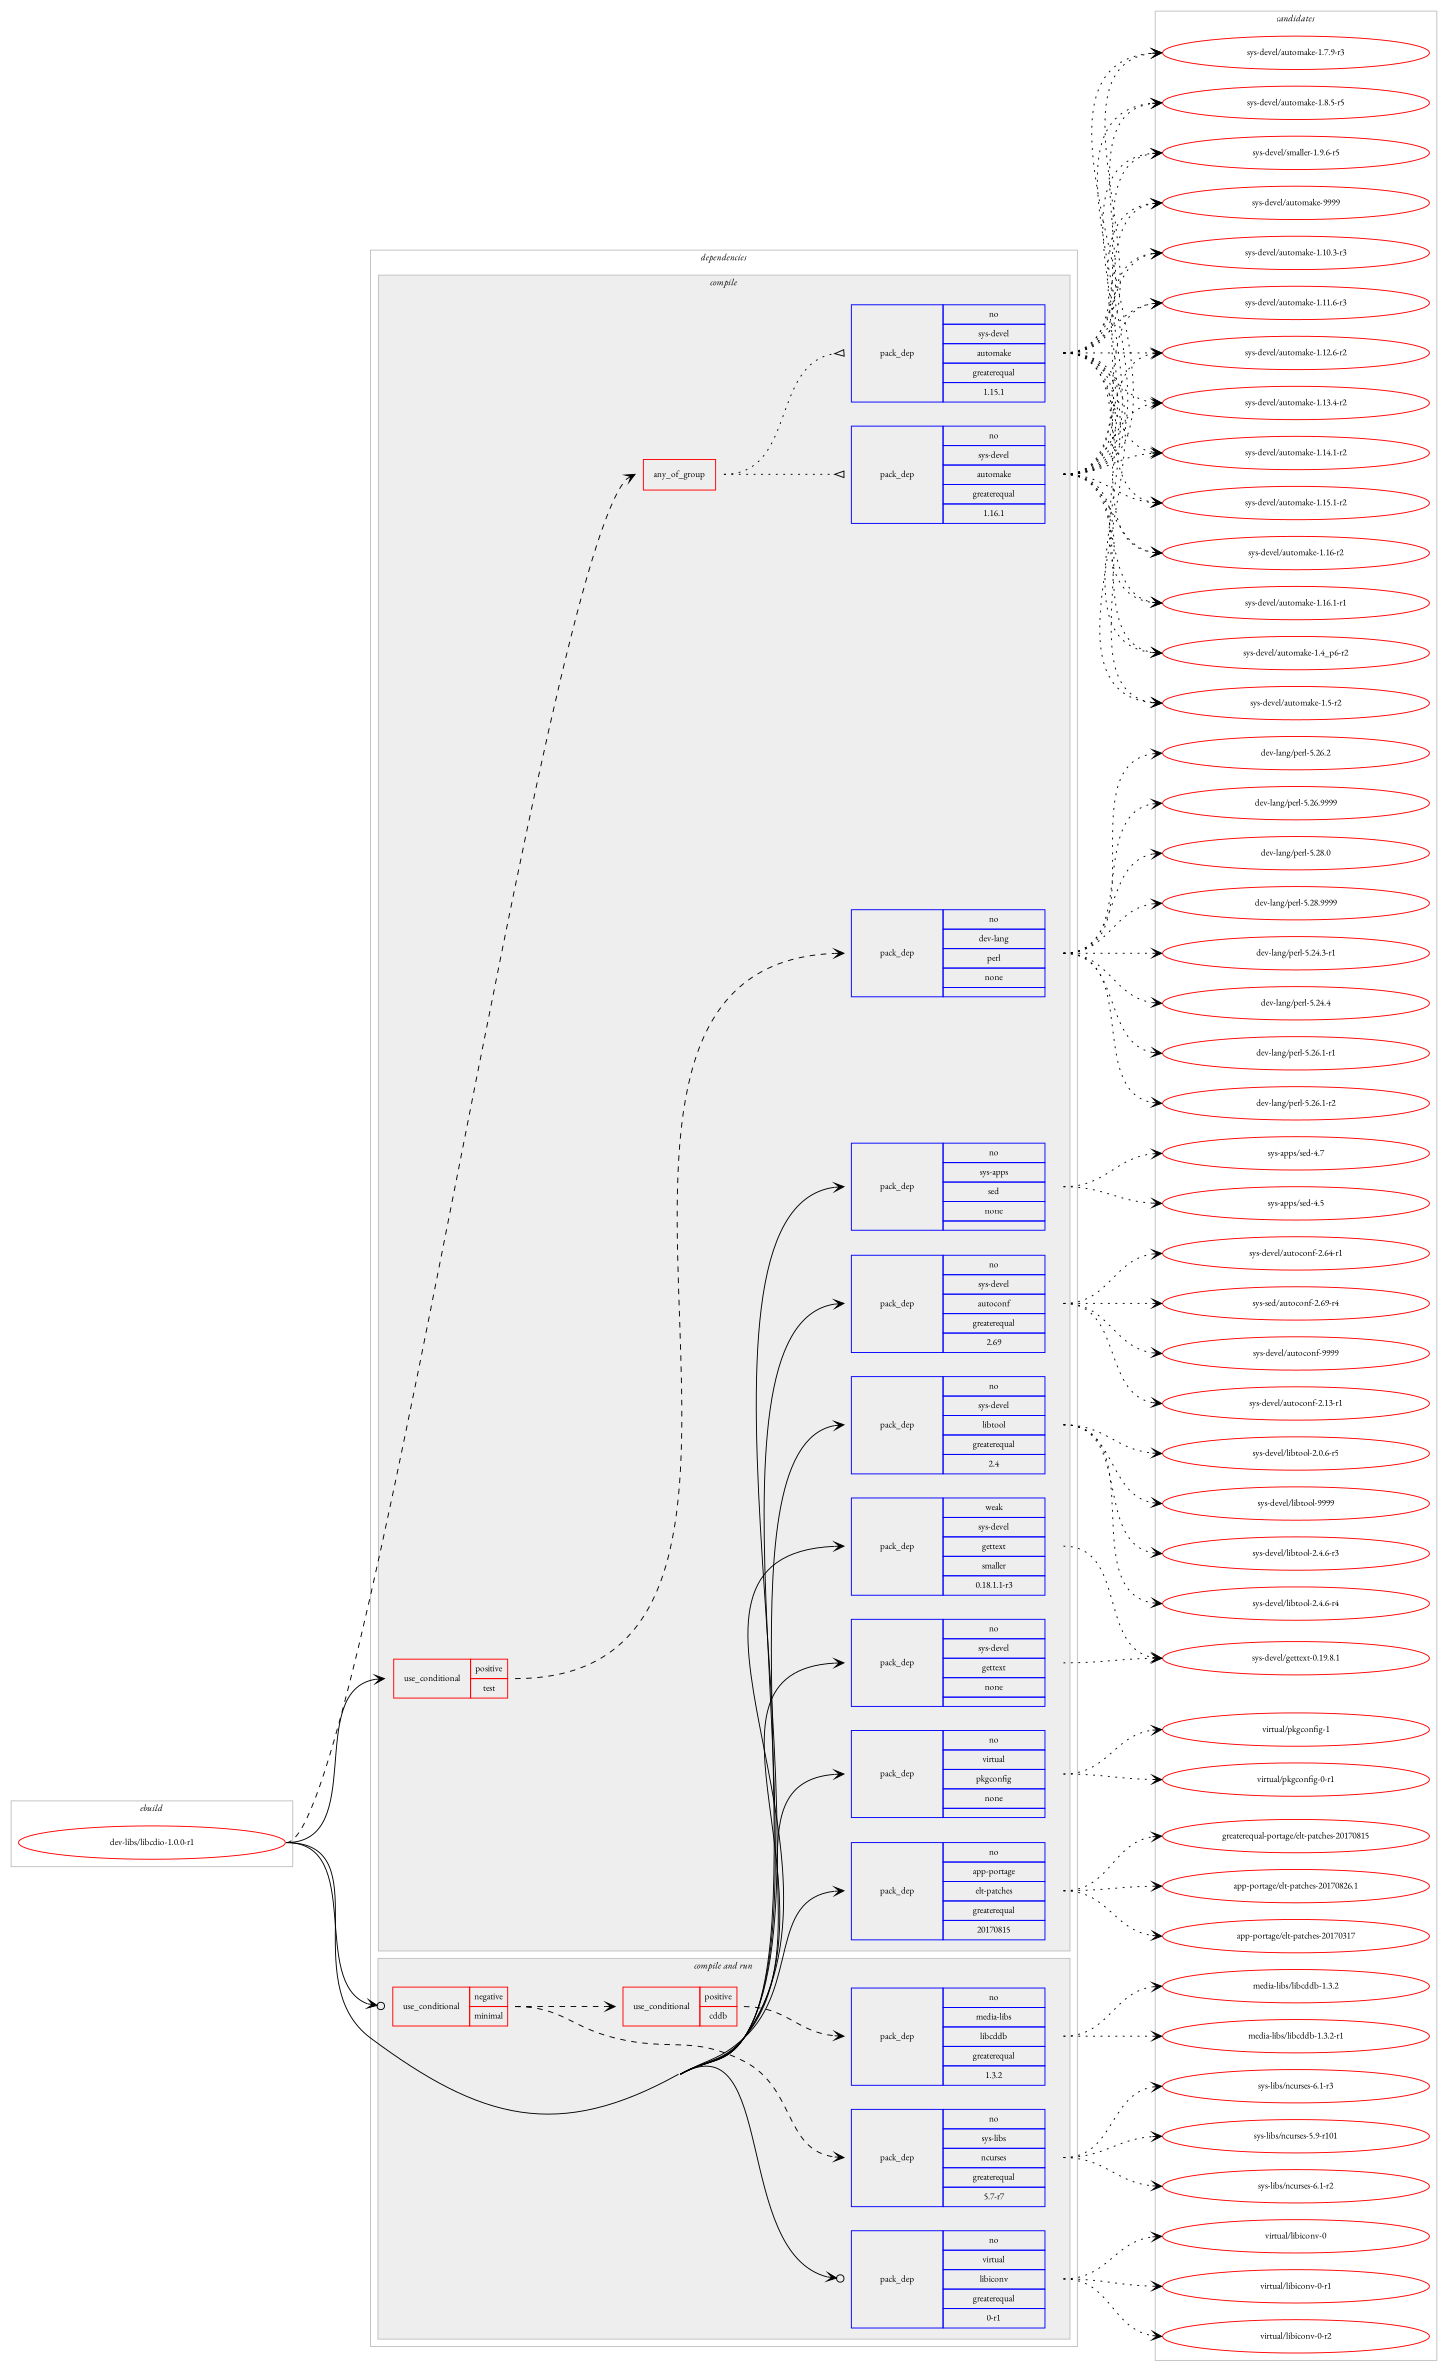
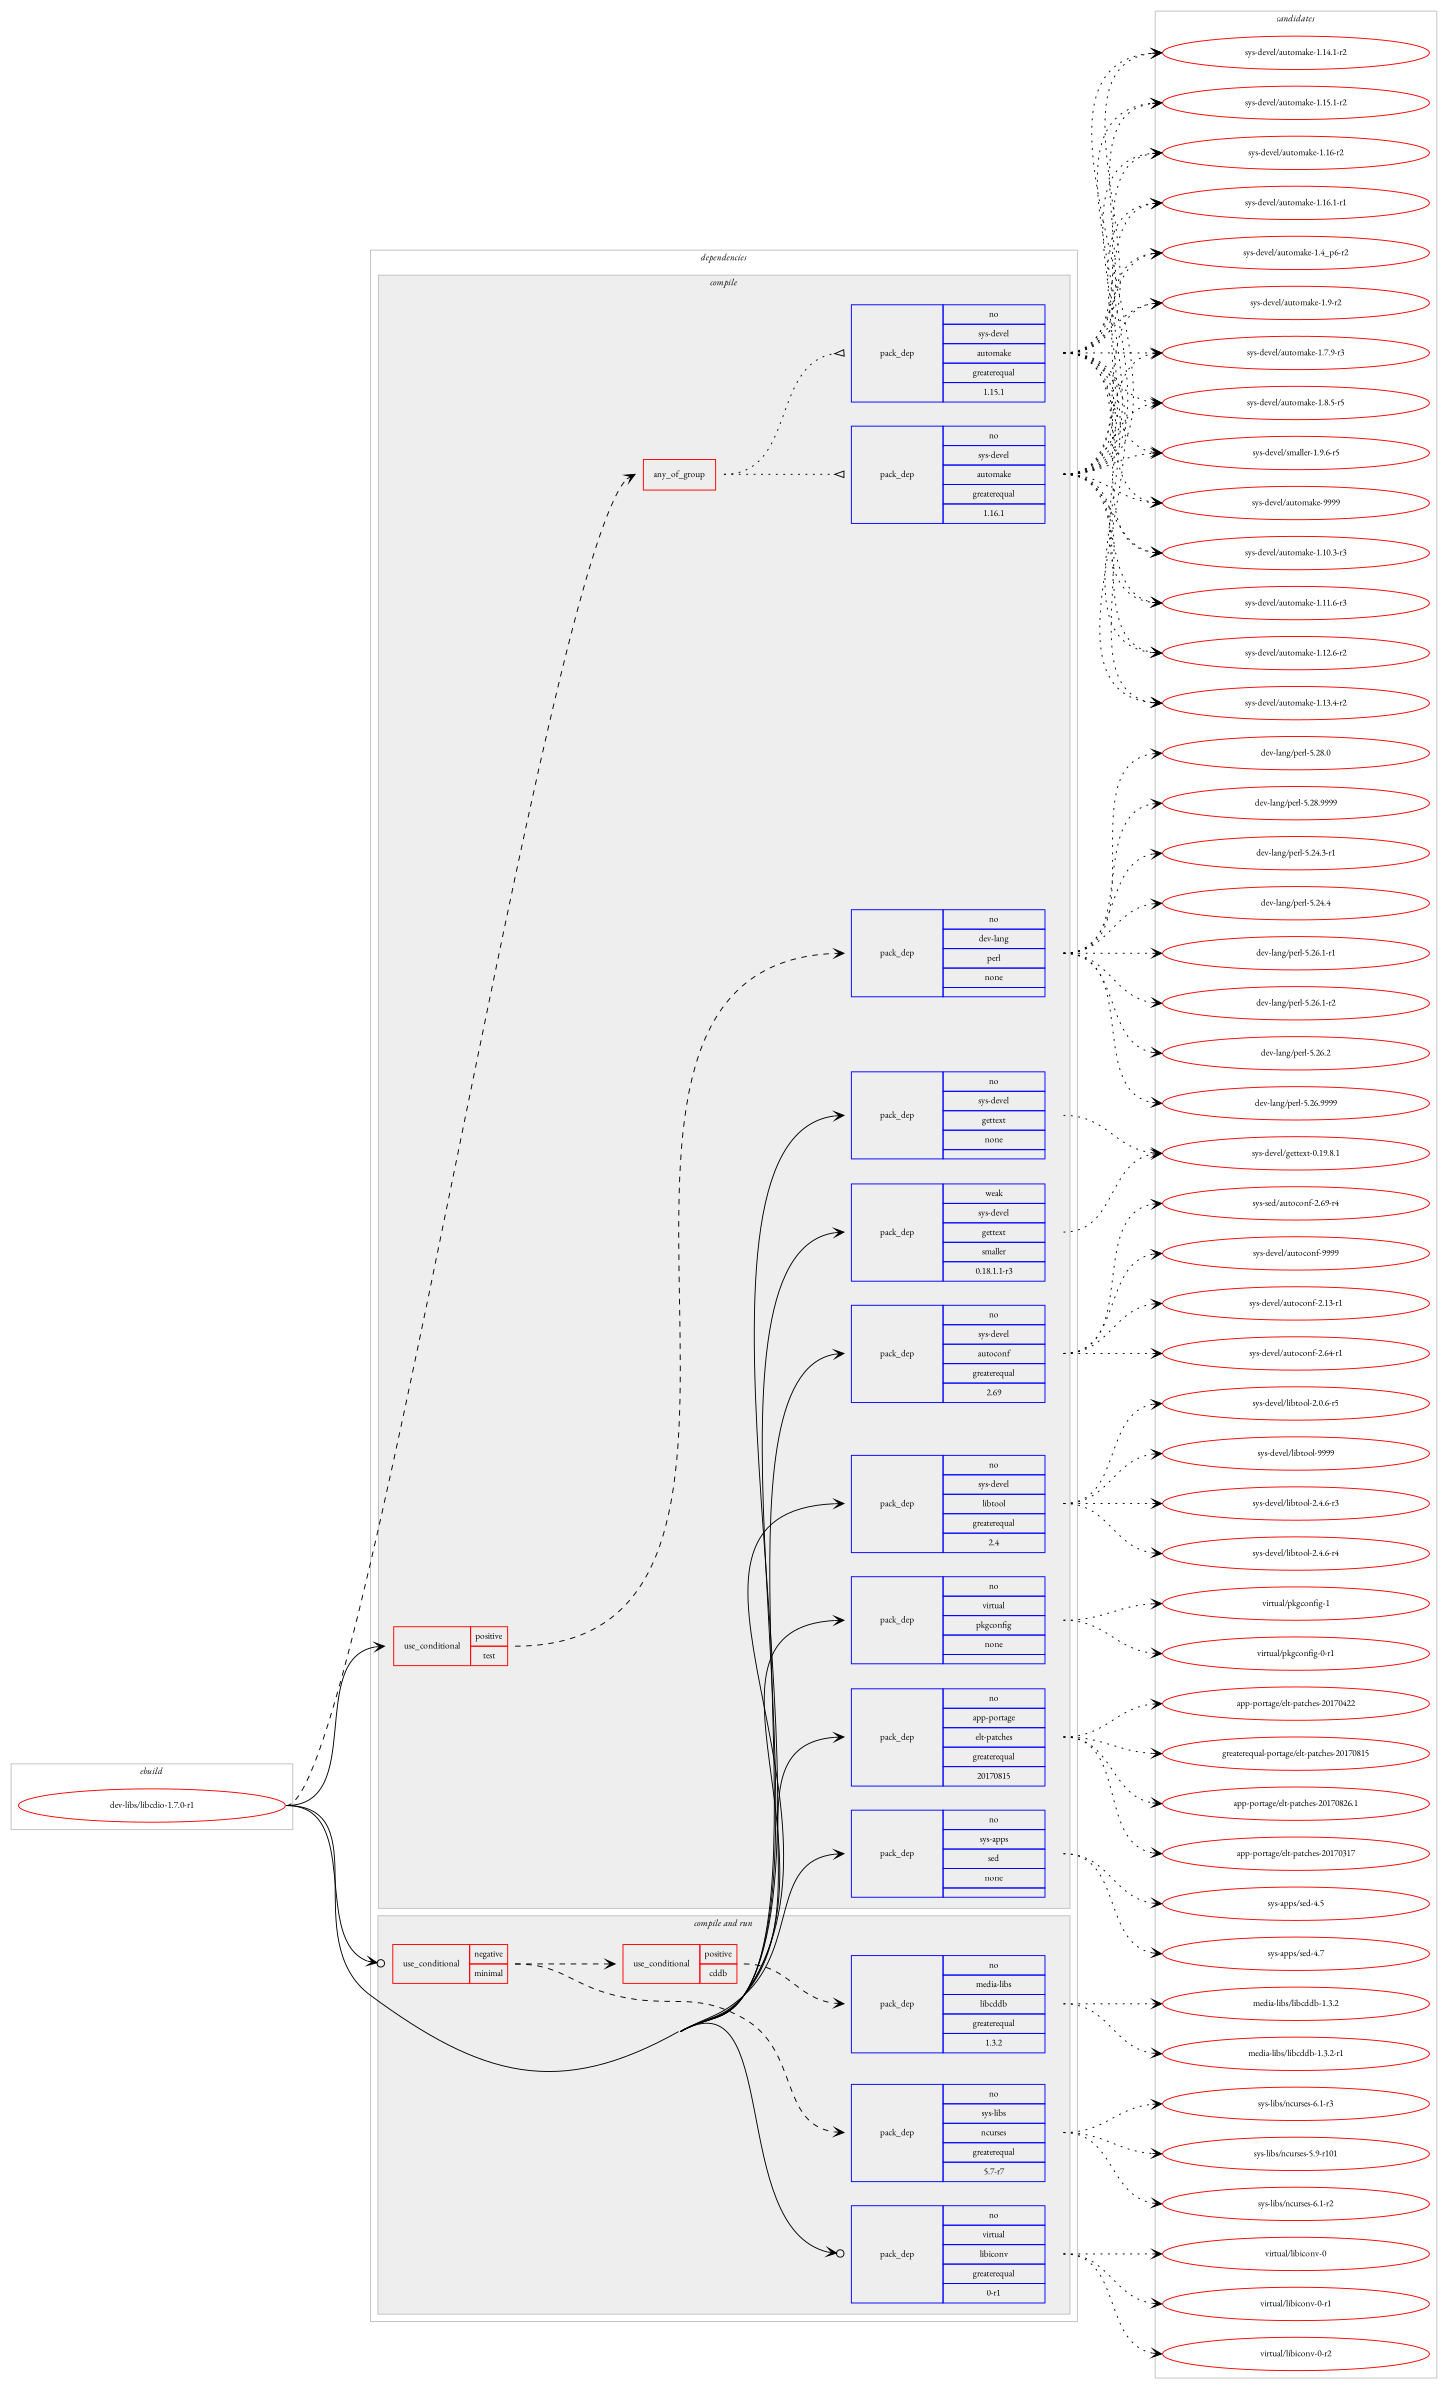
node "sys-devel/automake-1.5-r2": label "sys-devel/automake-1.5-r2" -> "sys-devel/automake-1.9-r2"
node "app-portage/elt-patches-20170422": added
node "dev-libs/libcdio-1.0.0-r1": label "dev-libs/libcdio-1.0.0-r1" -> "dev-libs/libcdio-1.7.0-r1"
